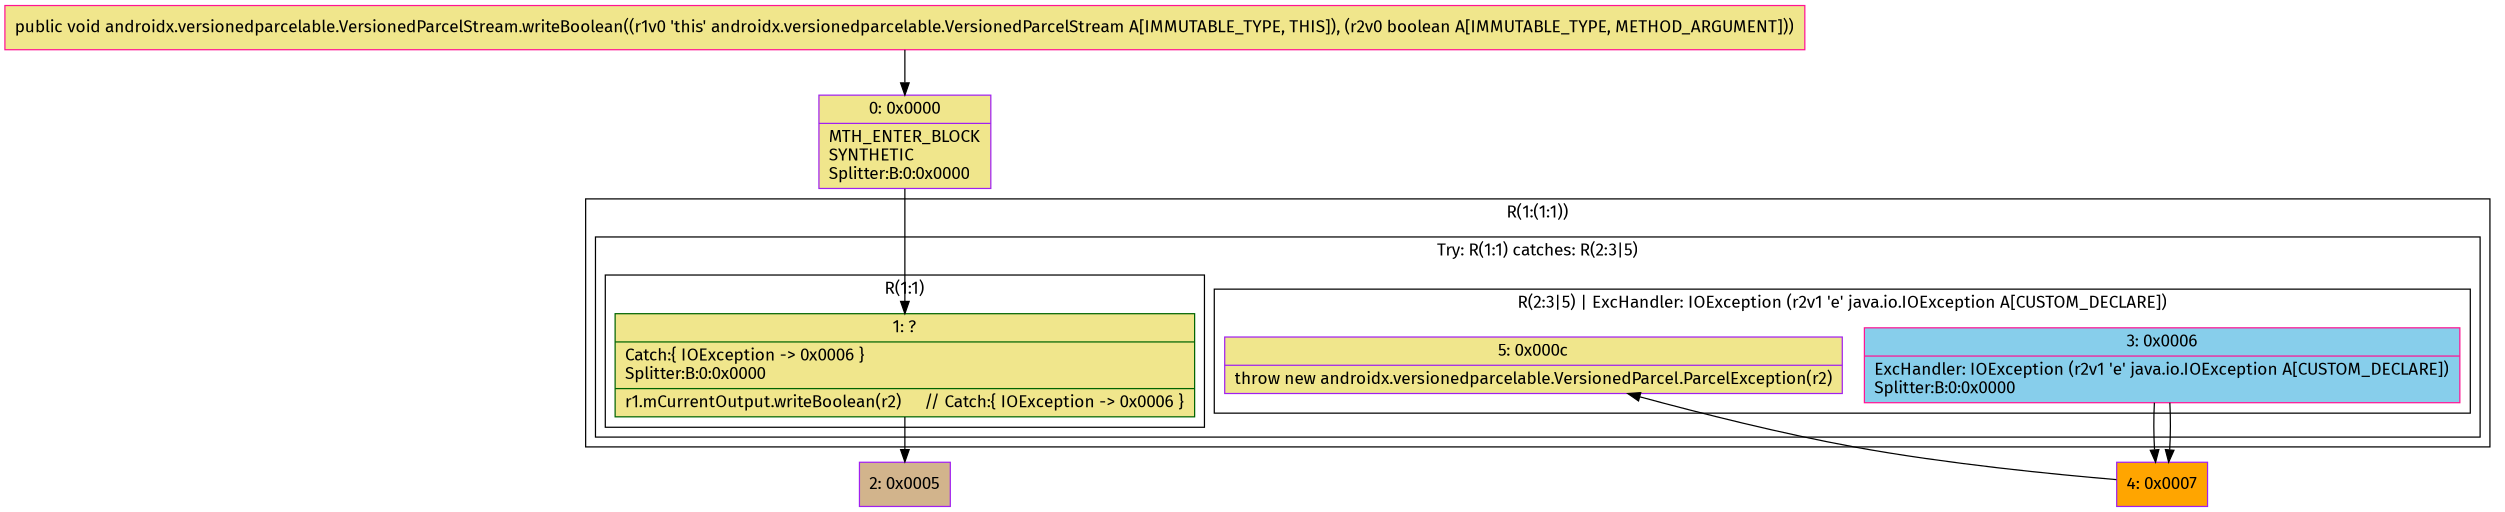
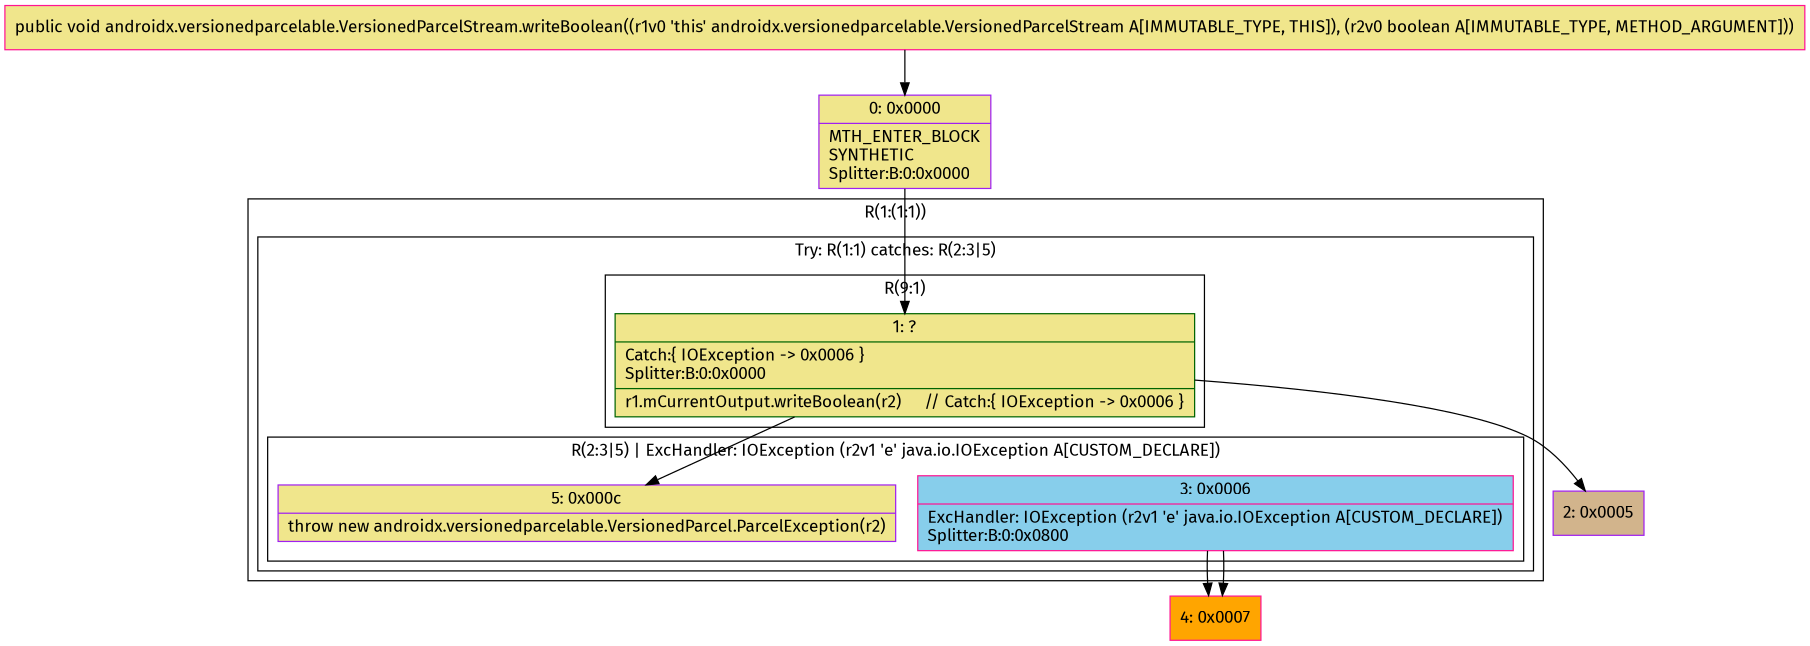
cluster "R(1:1)": label "R(1:1)" -> "R(9:1)"
node "3: 0x0006": text "Splitter:B:0:0x0000" -> "Splitter:B:0:0x0800"
edge "4: 0x0007" -> "5: 0x000c": now "1: ?" -> "5: 0x000c"
node "4: 0x0007": color purple -> deeppink
